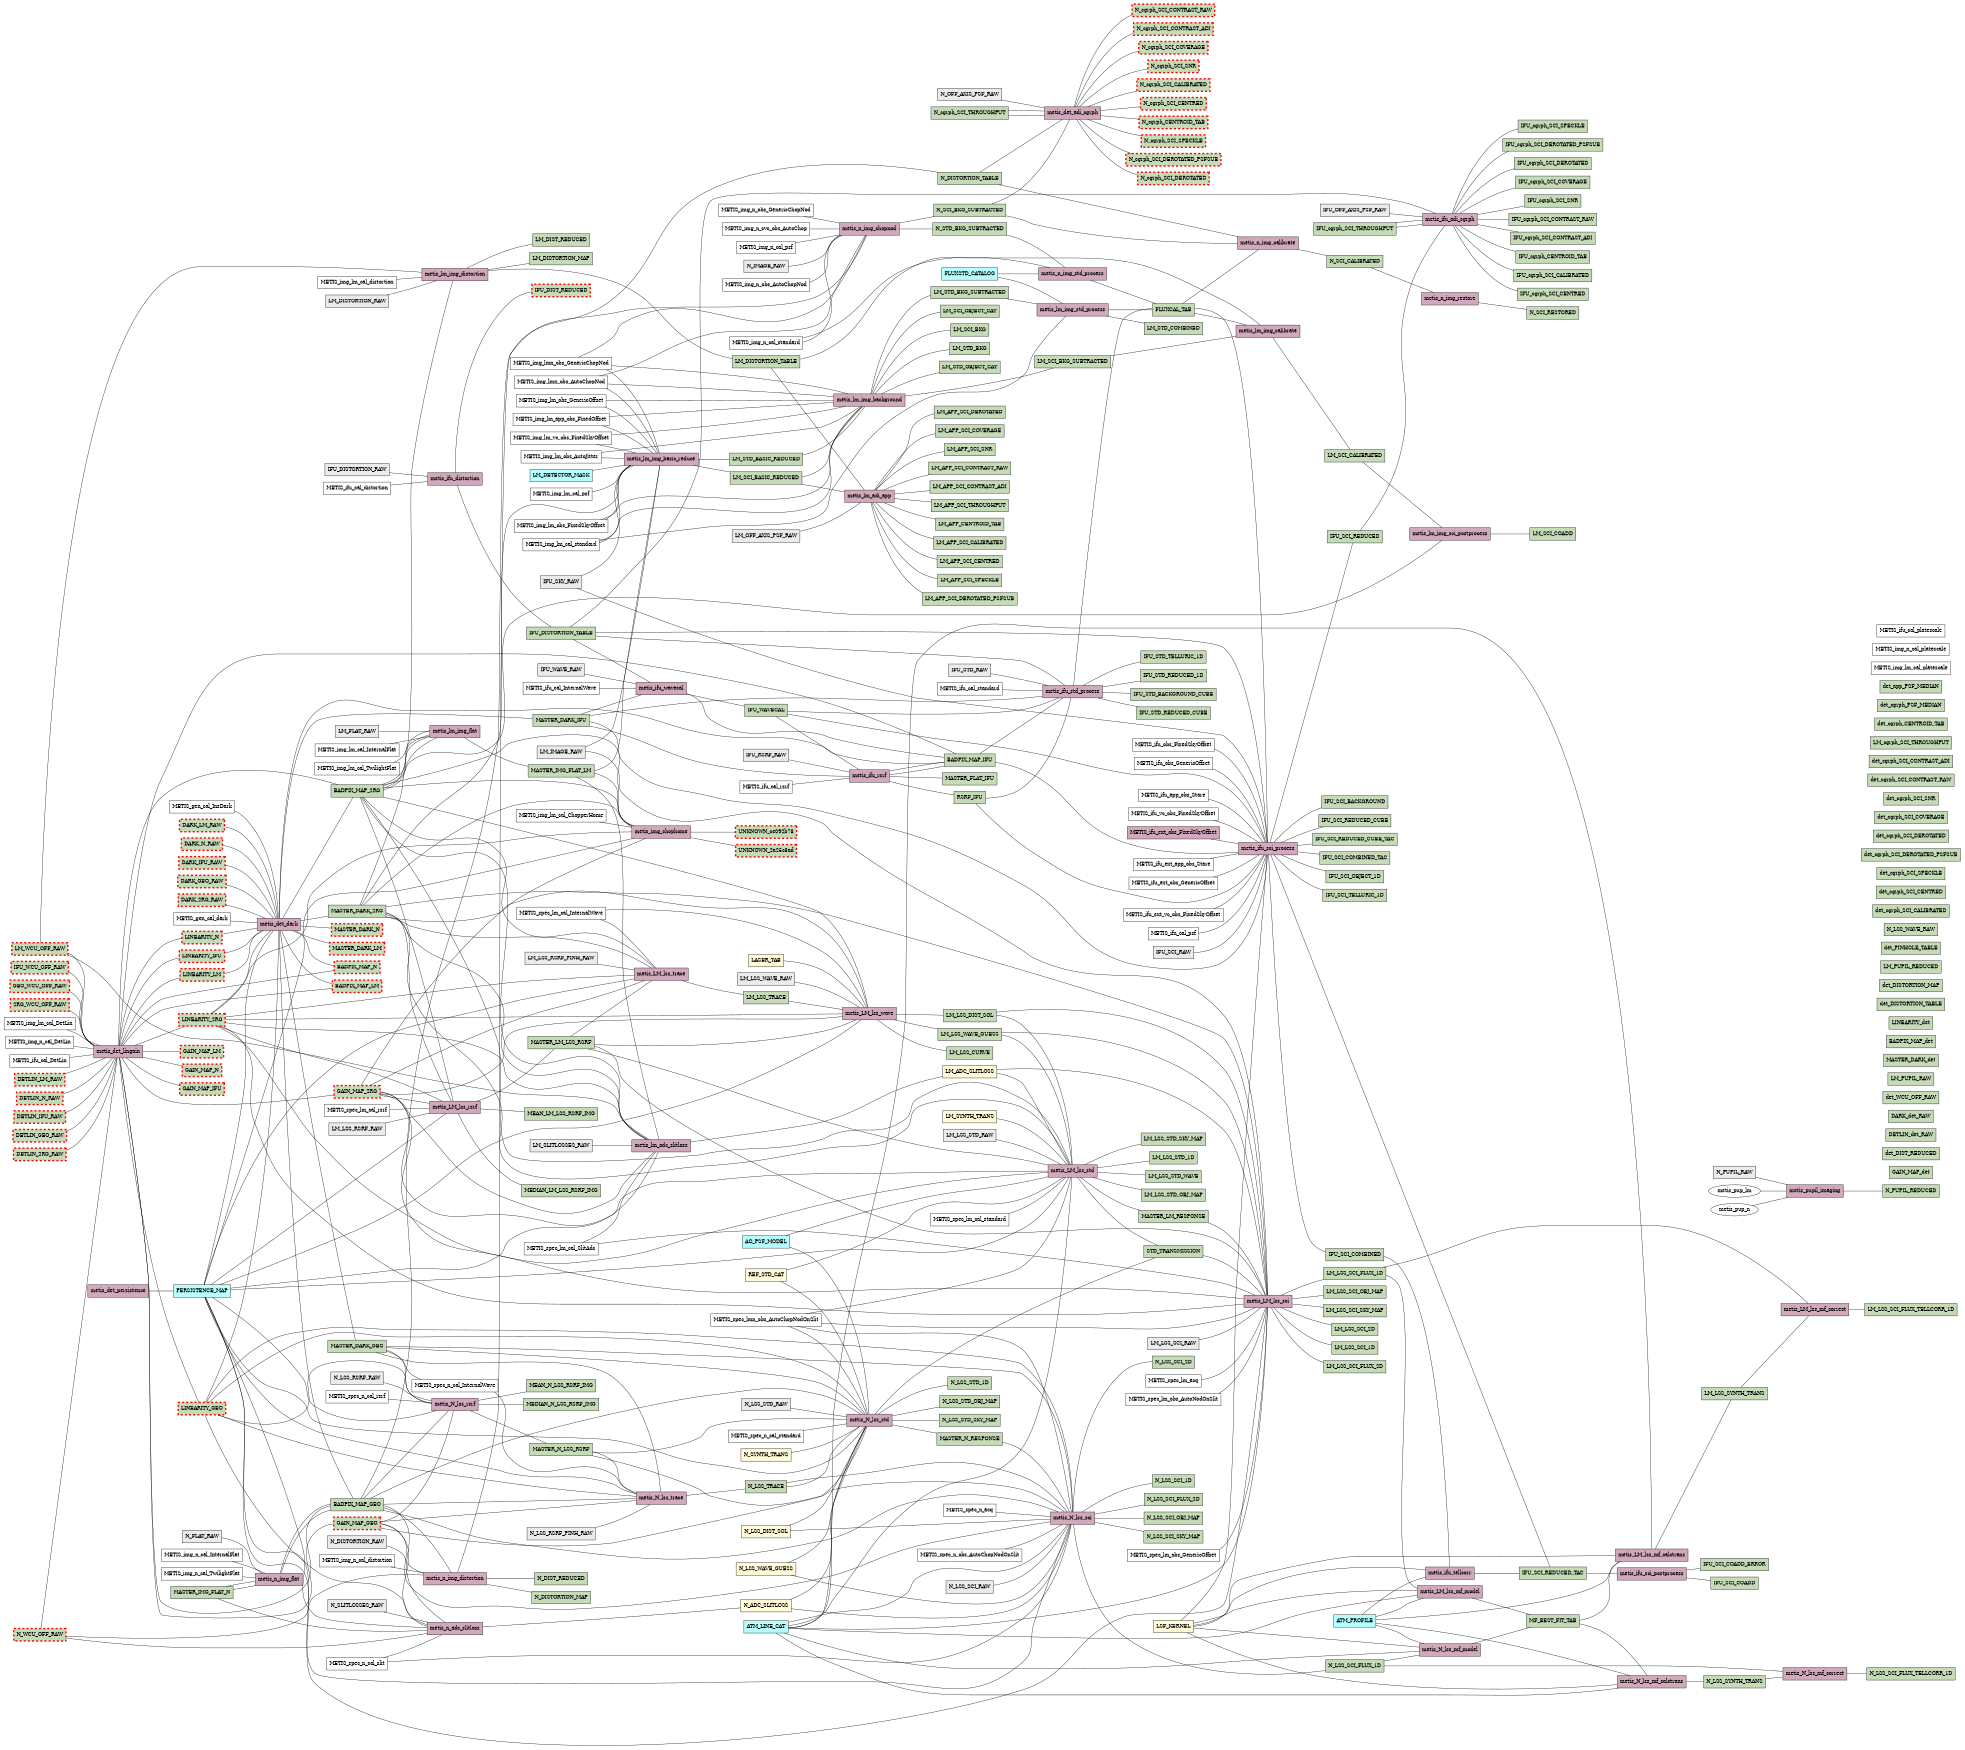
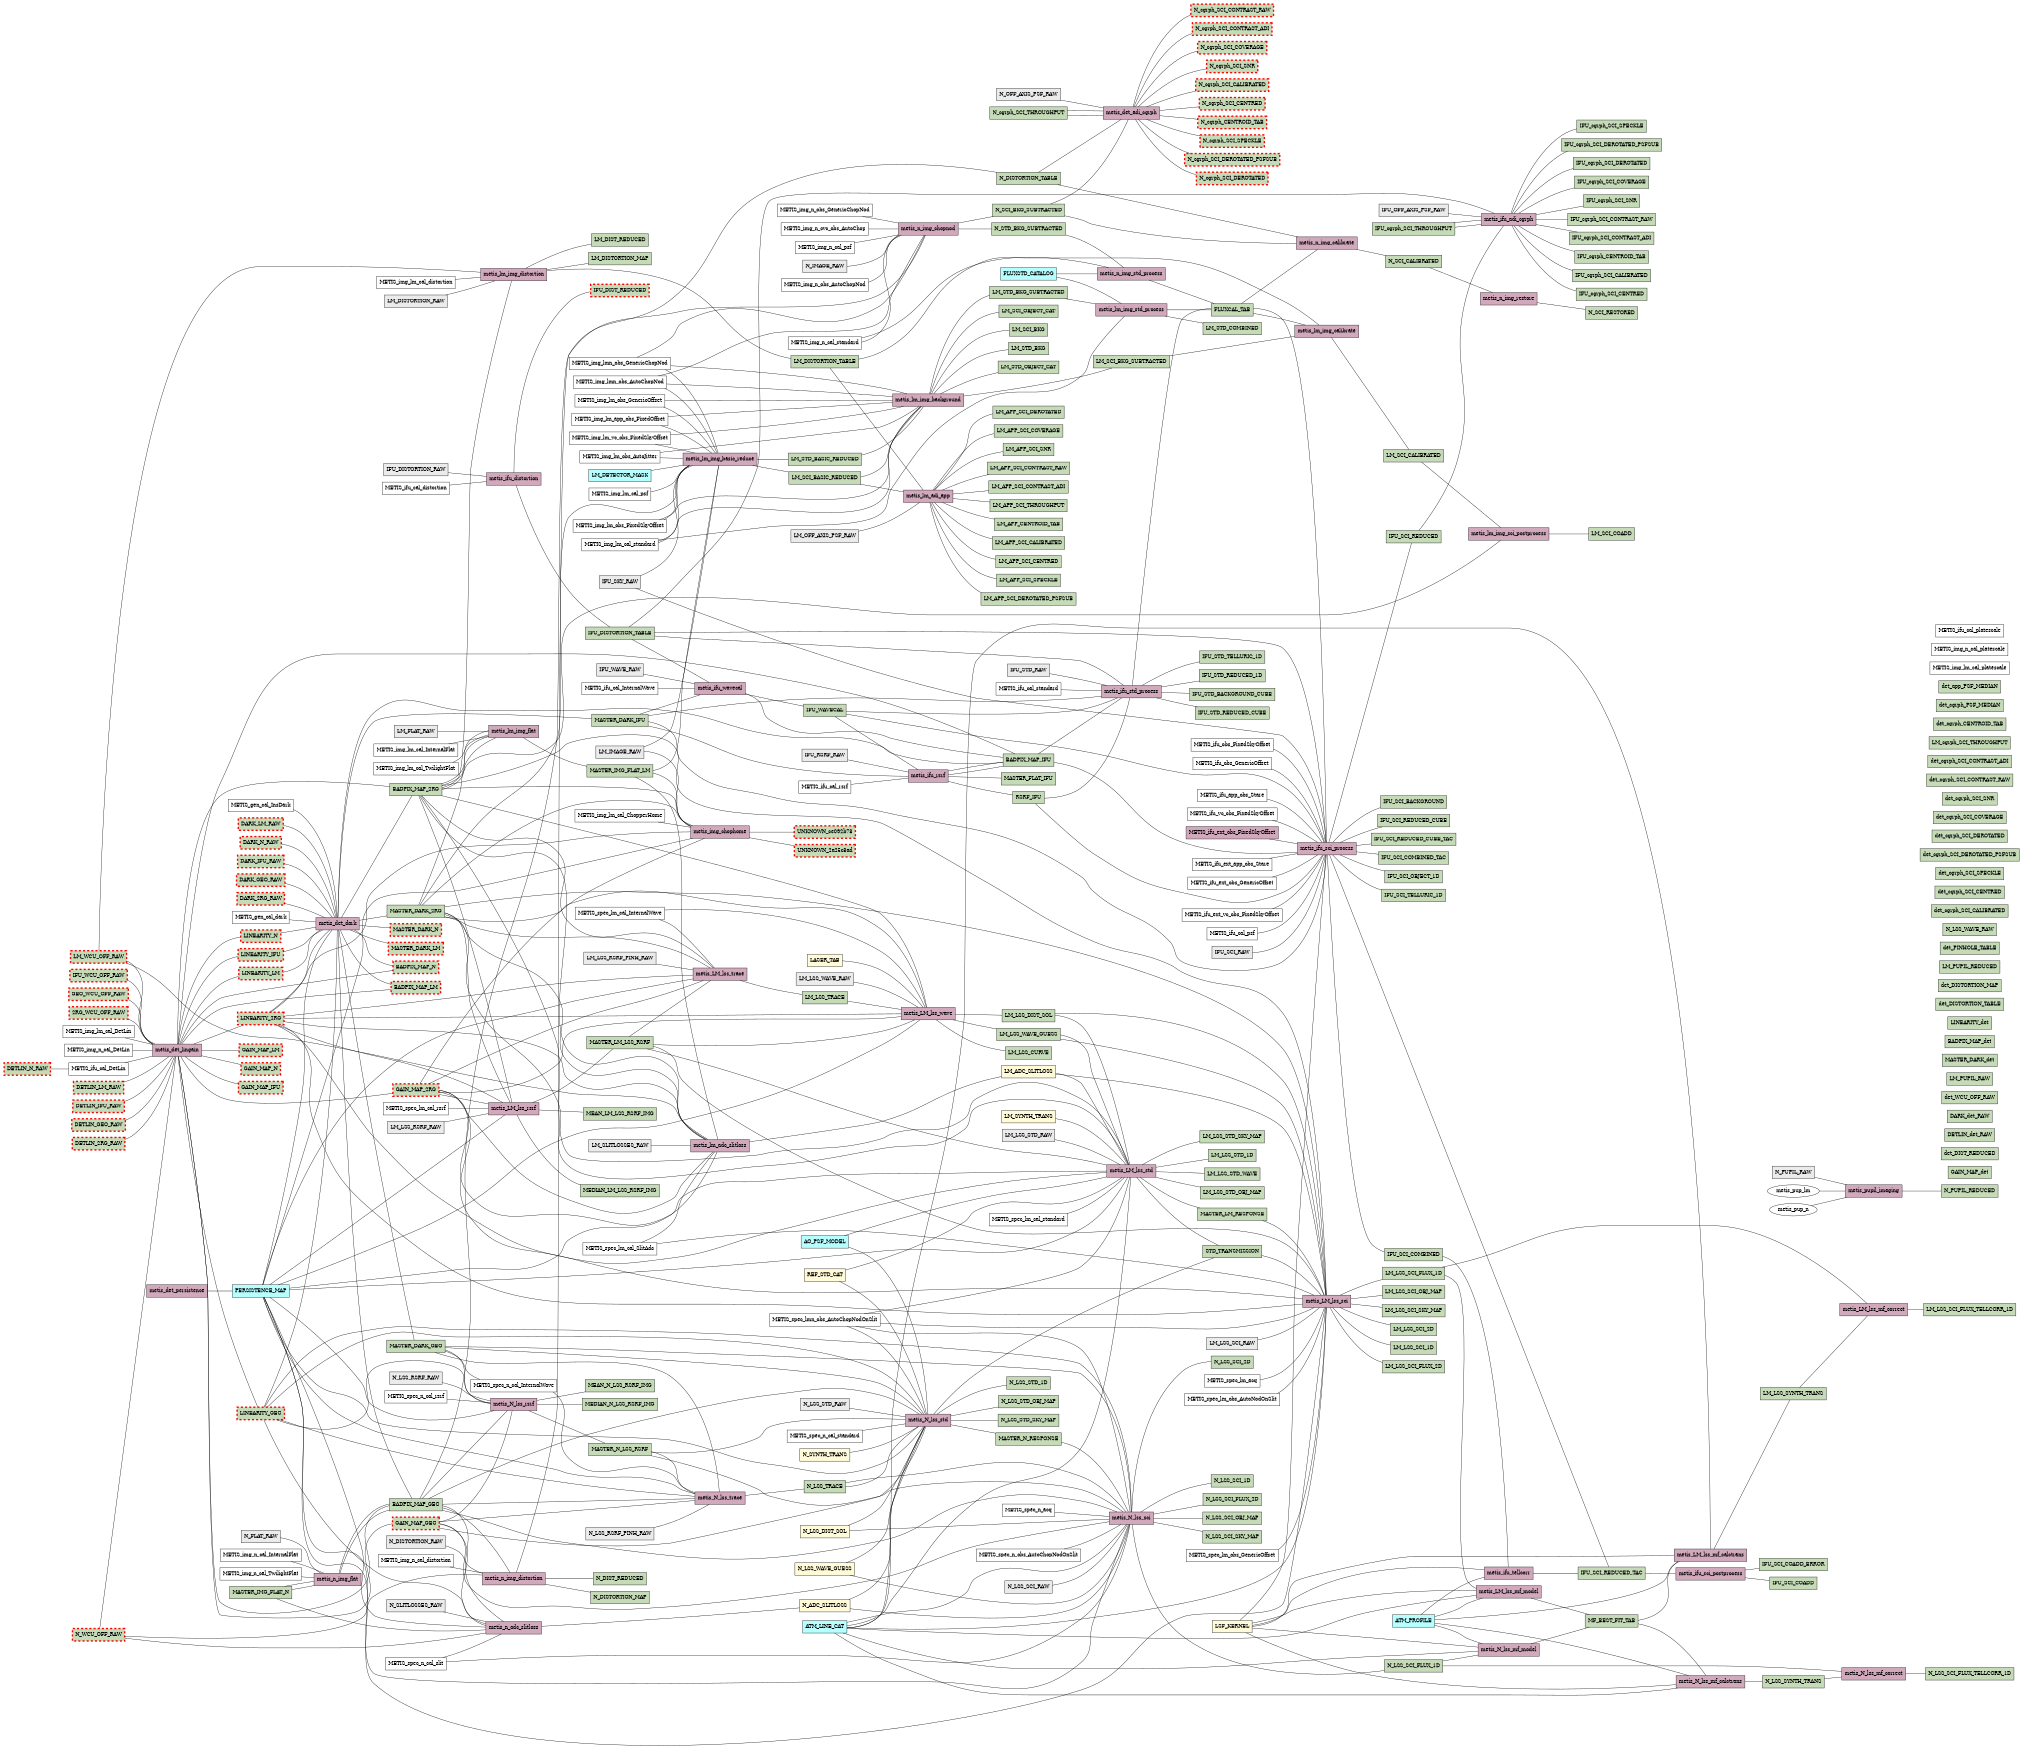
edge "metis_det_lingain" -- "DETLIN_N_RAW": now "METIS_ifu_cal_DetLin" -- "DETLIN_N_RAW"
